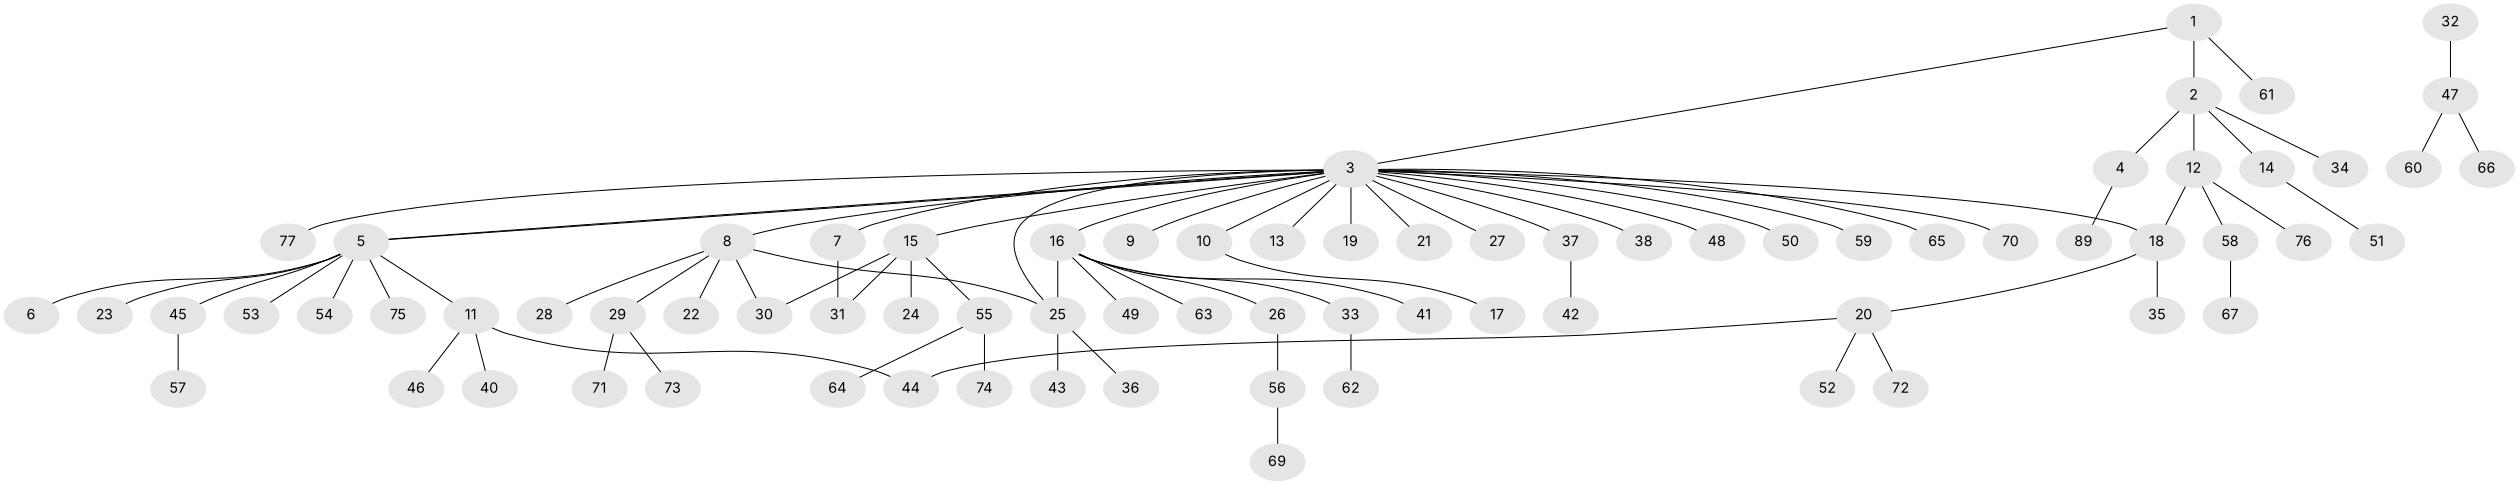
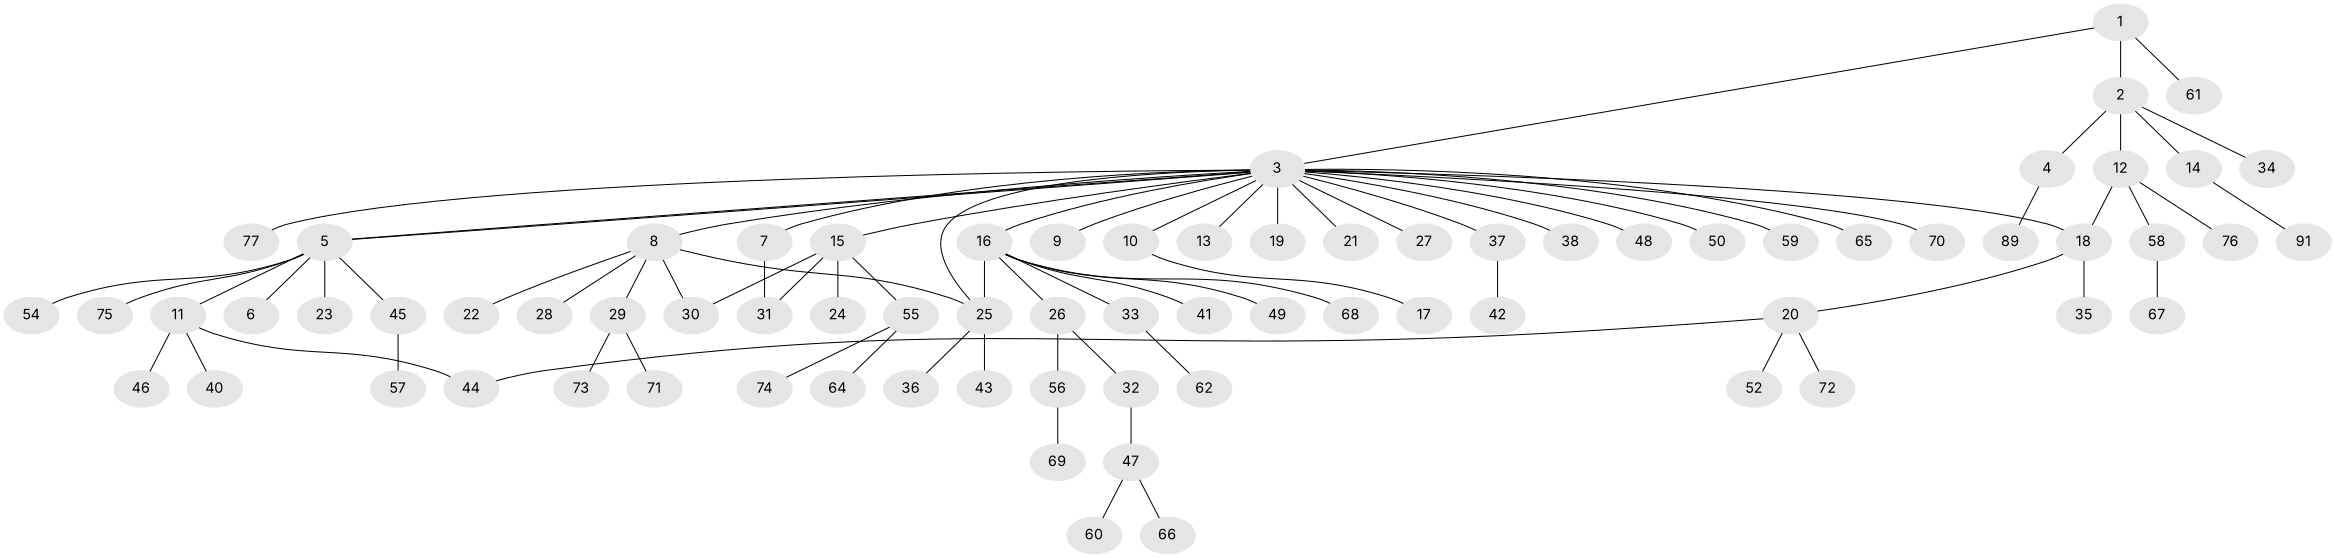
node "51": label "51" -> "91"
node "53": removed
node "63": label "63" -> "68"
edge "26" -- "32": added
